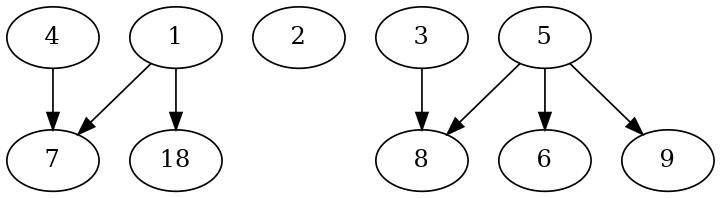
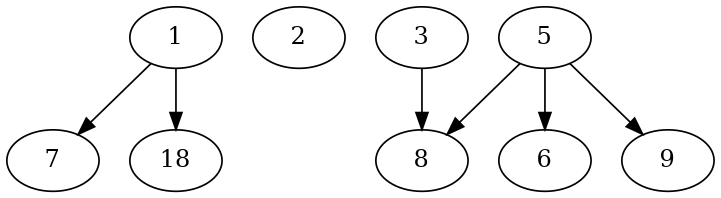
node "4": removed
